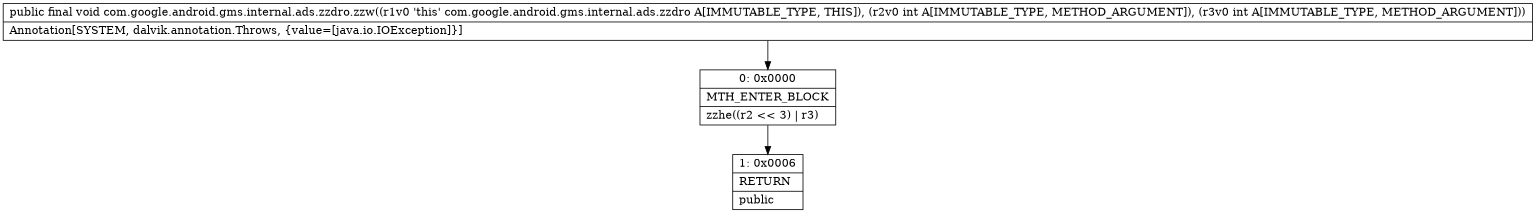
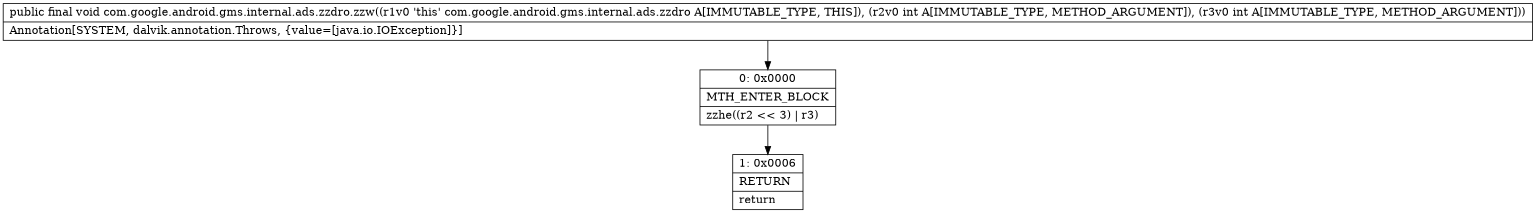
node "1: 0x0006": text "public" -> "return"
